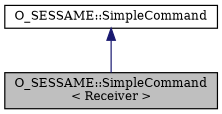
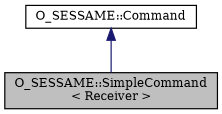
node "O_SESSAME::SimpleCommand": label "O_SESSAME::SimpleCommand" -> "O_SESSAME::Command"
